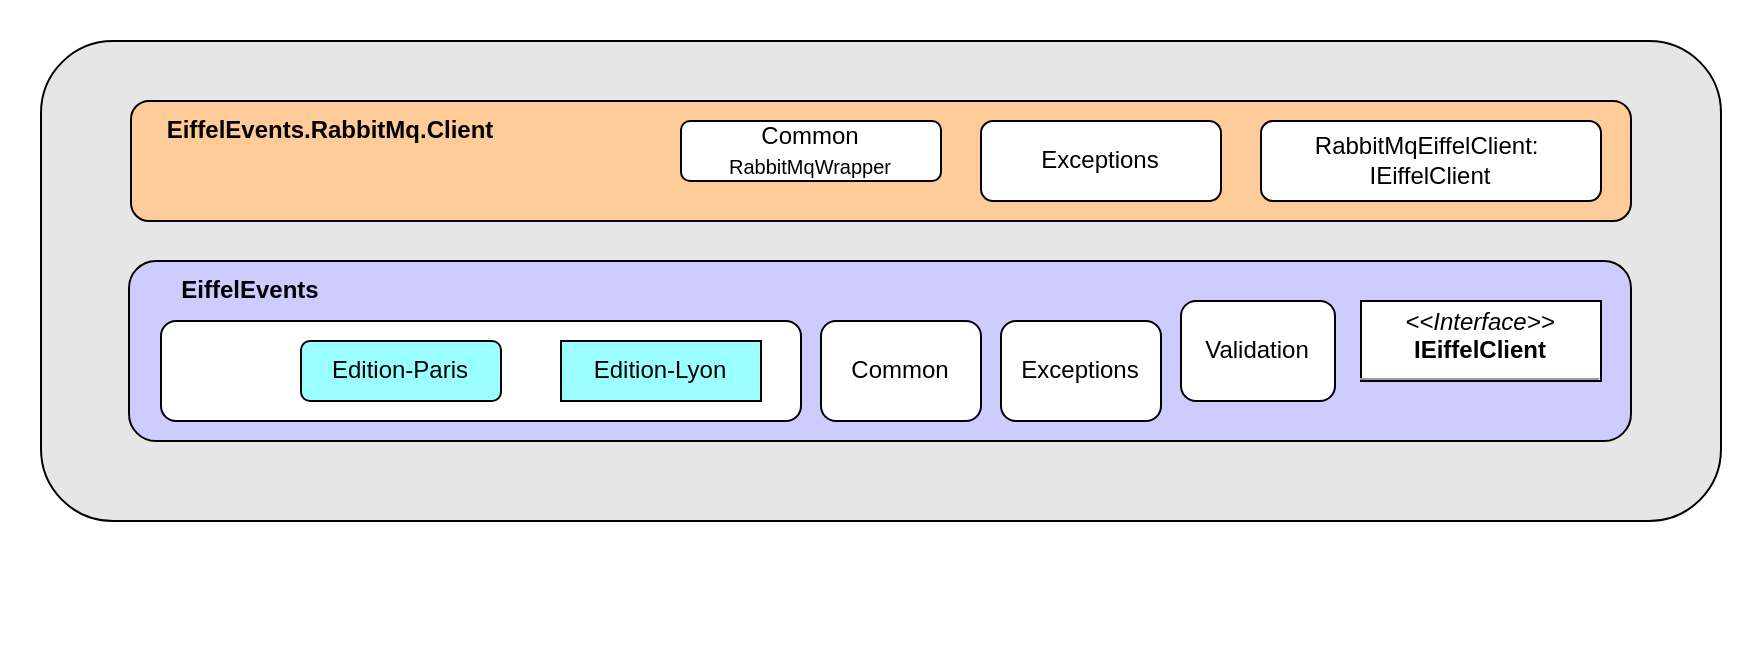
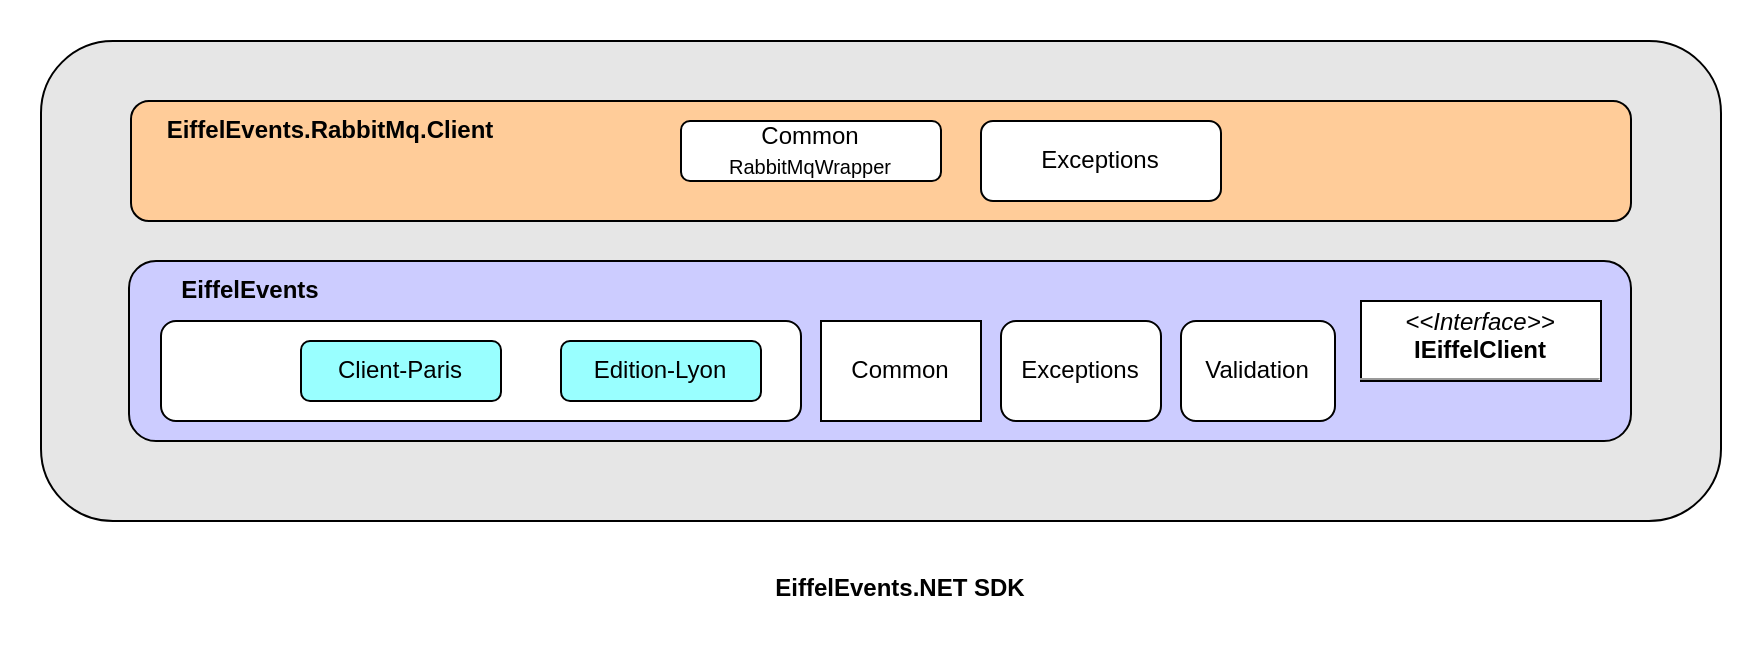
node "RabbitMqEiffelClient: IEiffelClient": removed
node "Validation": moved (1258, 351) -> (1258, 371)
node "Edition-Paris": label "Edition-Paris" -> "Client-Paris"
node "Edition-Lyon": shape rectangle -> rounded rectangle
node "Common": shape rounded rectangle -> rectangle
node "EiffelEvents.NET SDK": added
